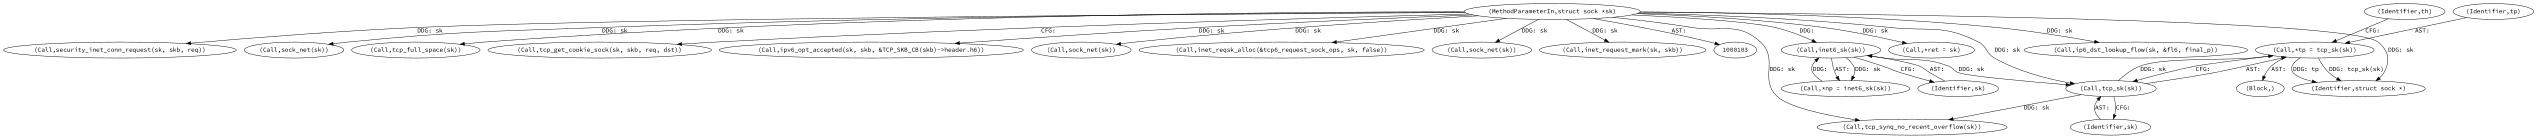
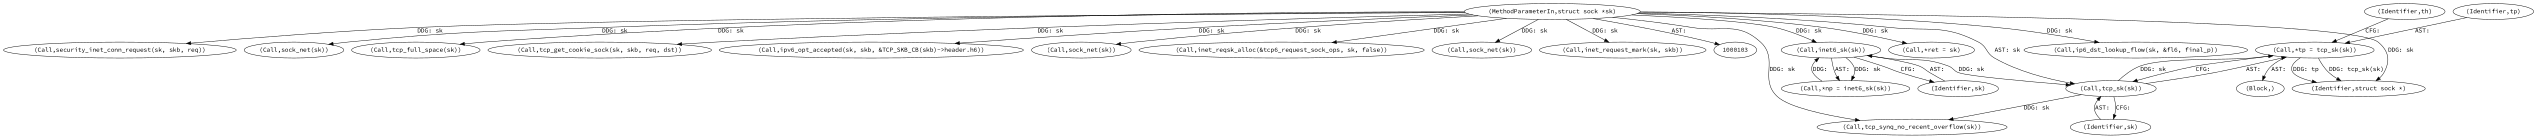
edge "(MethodParameterIn,struct sock *sk)" -> "(Call,tcp_get_cookie_sock(sk, skb, req, dst))": label "CFG: " -> "DDG: sk"
edge "(MethodParameterIn,struct sock *sk)" -> "(Call,inet6_sk(sk))": label "DDG: " -> "DDG: sk"
edge "(MethodParameterIn,struct sock *sk)" -> "(Call,tcp_sk(sk))": label "DDG: sk" -> "AST: sk"
